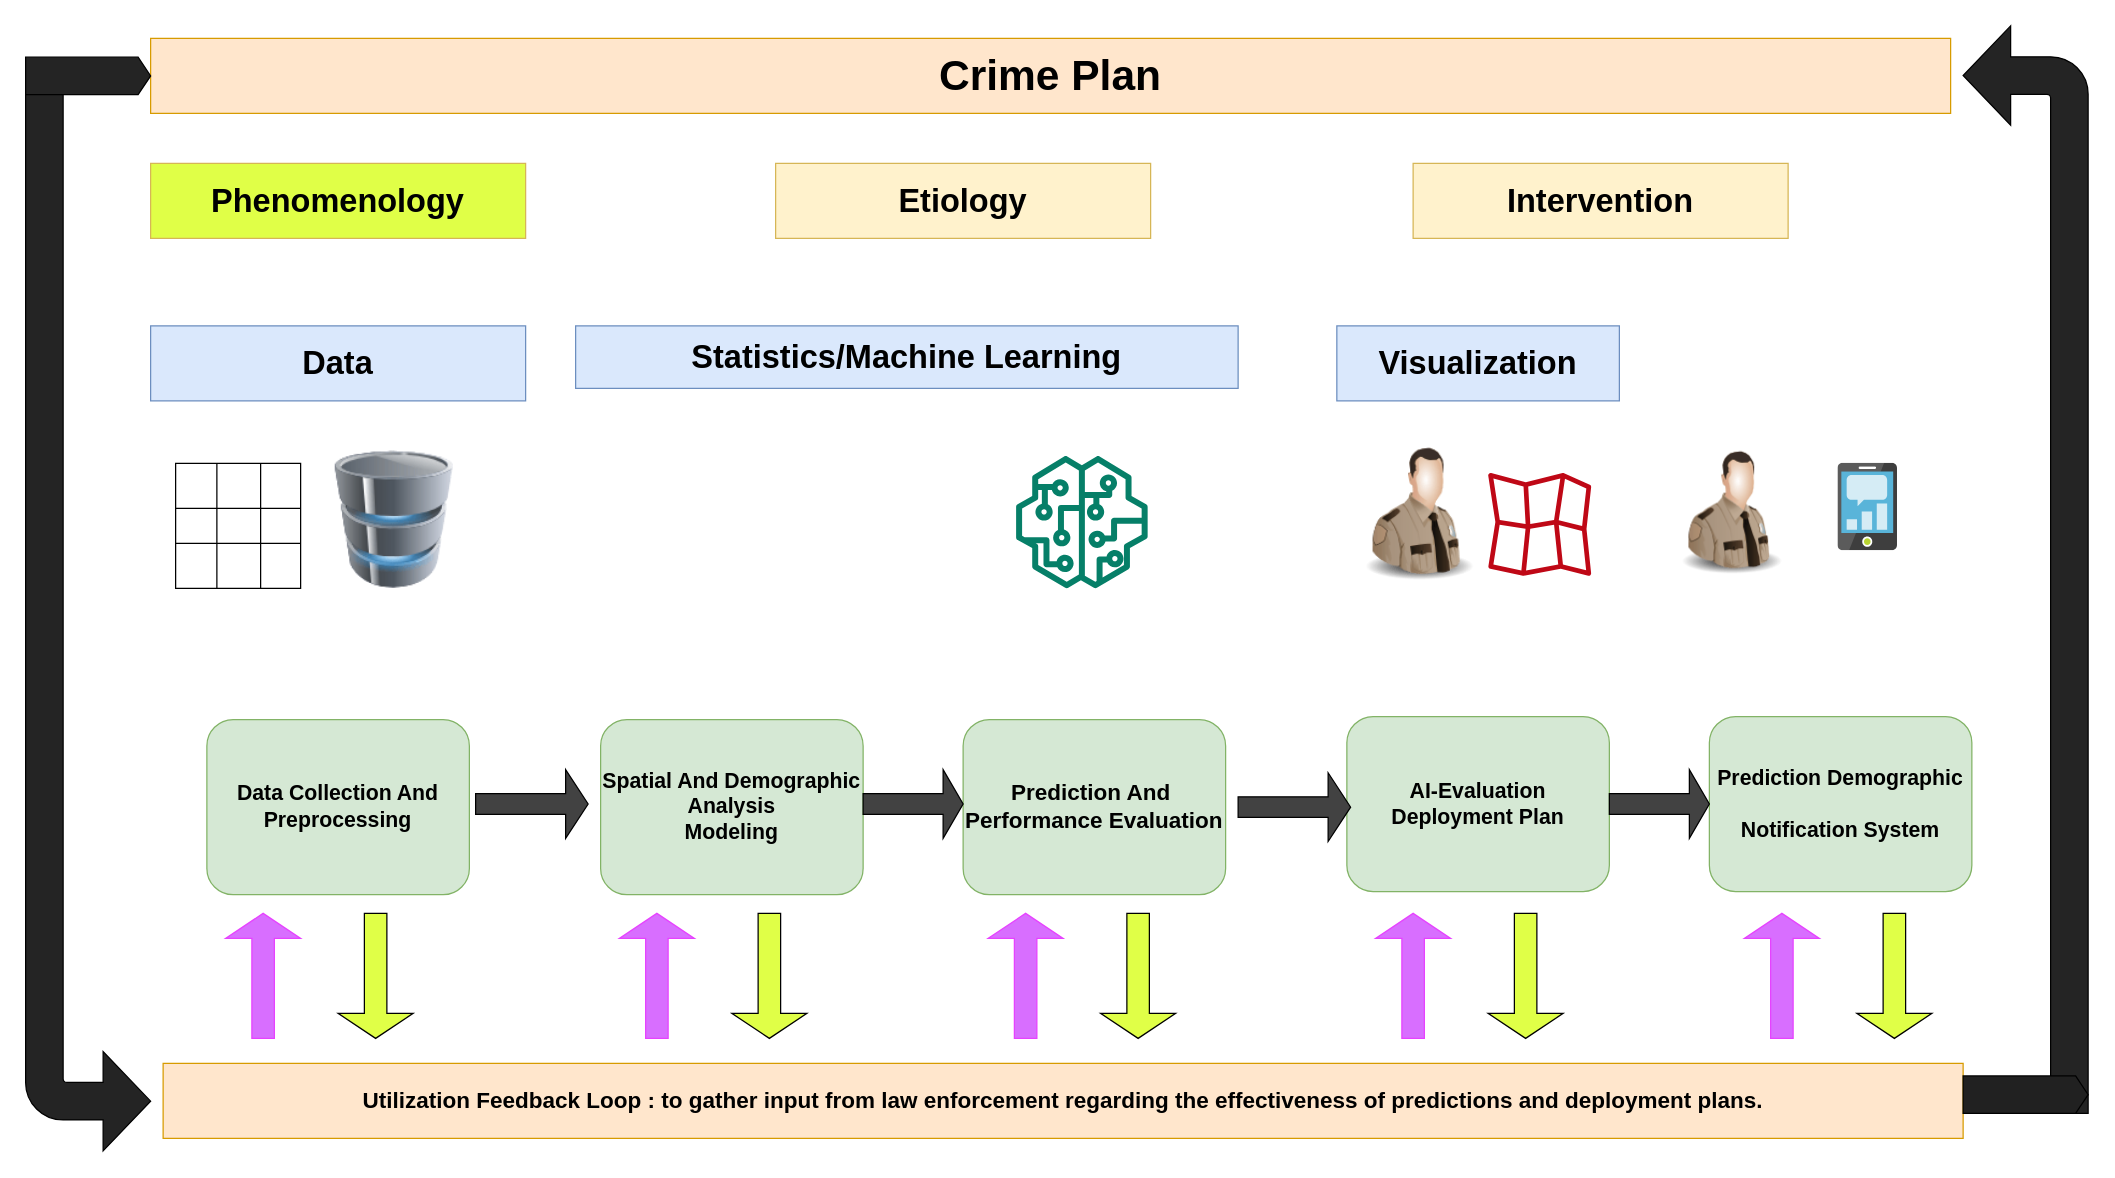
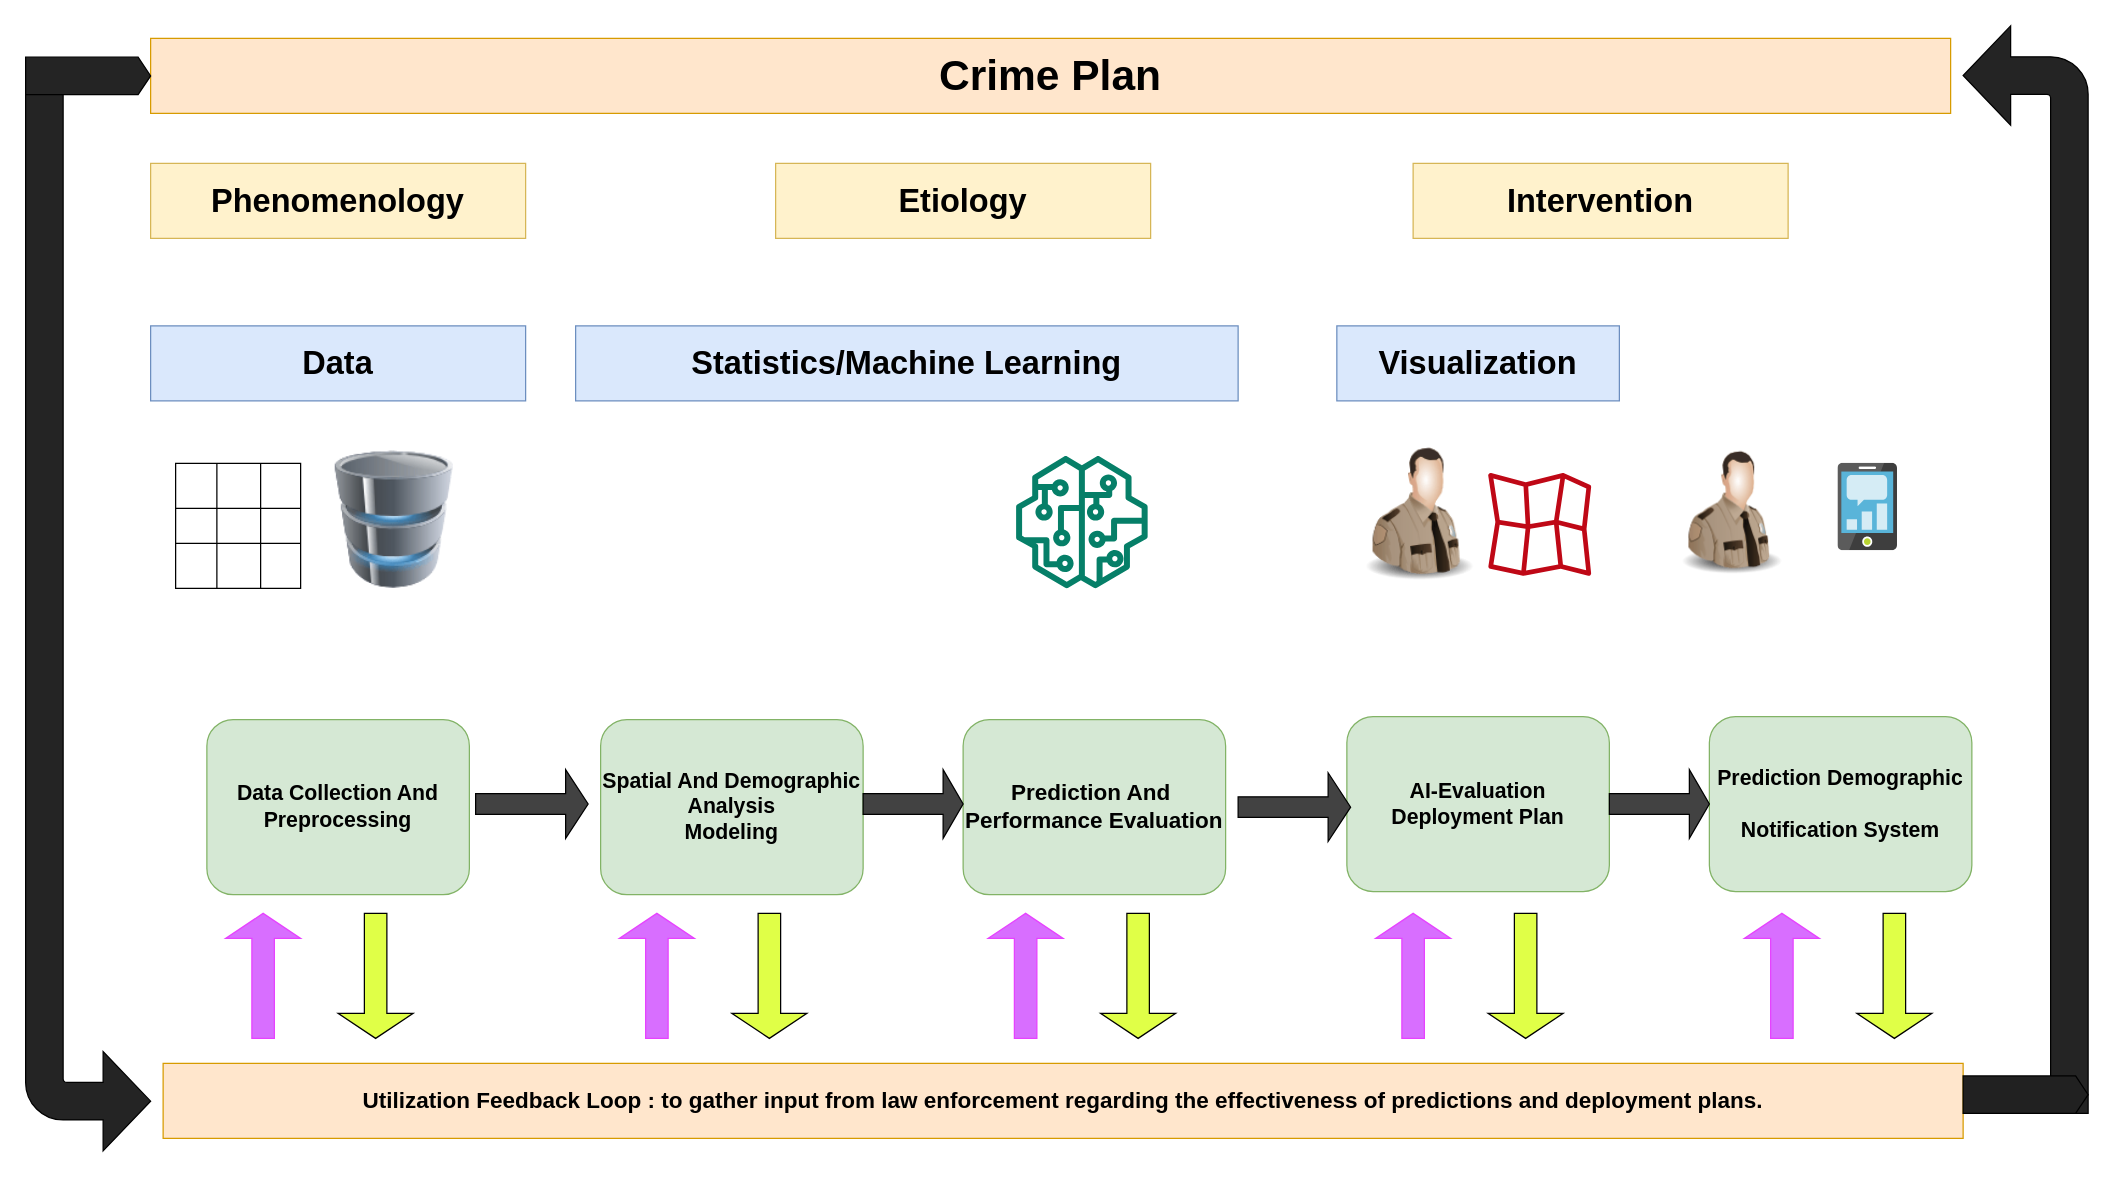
node "Phenomenology": fillcolor #e0ff47 -> #fff2cc
node "Statistics/Machine Learning": size 663x63 -> 663x75
